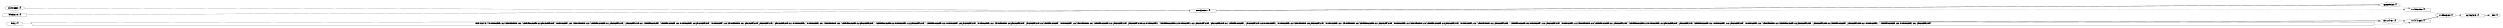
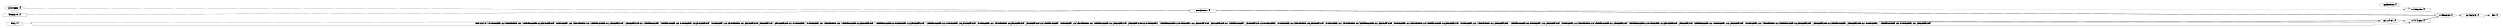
edge "2000338307 - []" -> "1629309038 - []": now "2000338307 - []" -> "2115506303 - []"
